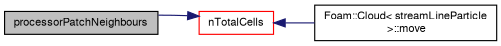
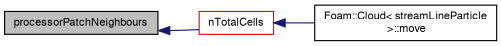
edge "processorPatchNeighbours" -> "nTotalCells": reversed
